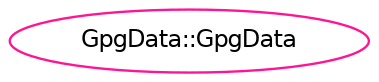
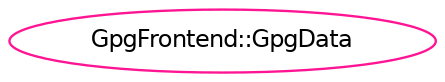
node "GpgData::GpgData": label "GpgData::GpgData" -> "GpgFrontend::GpgData"
